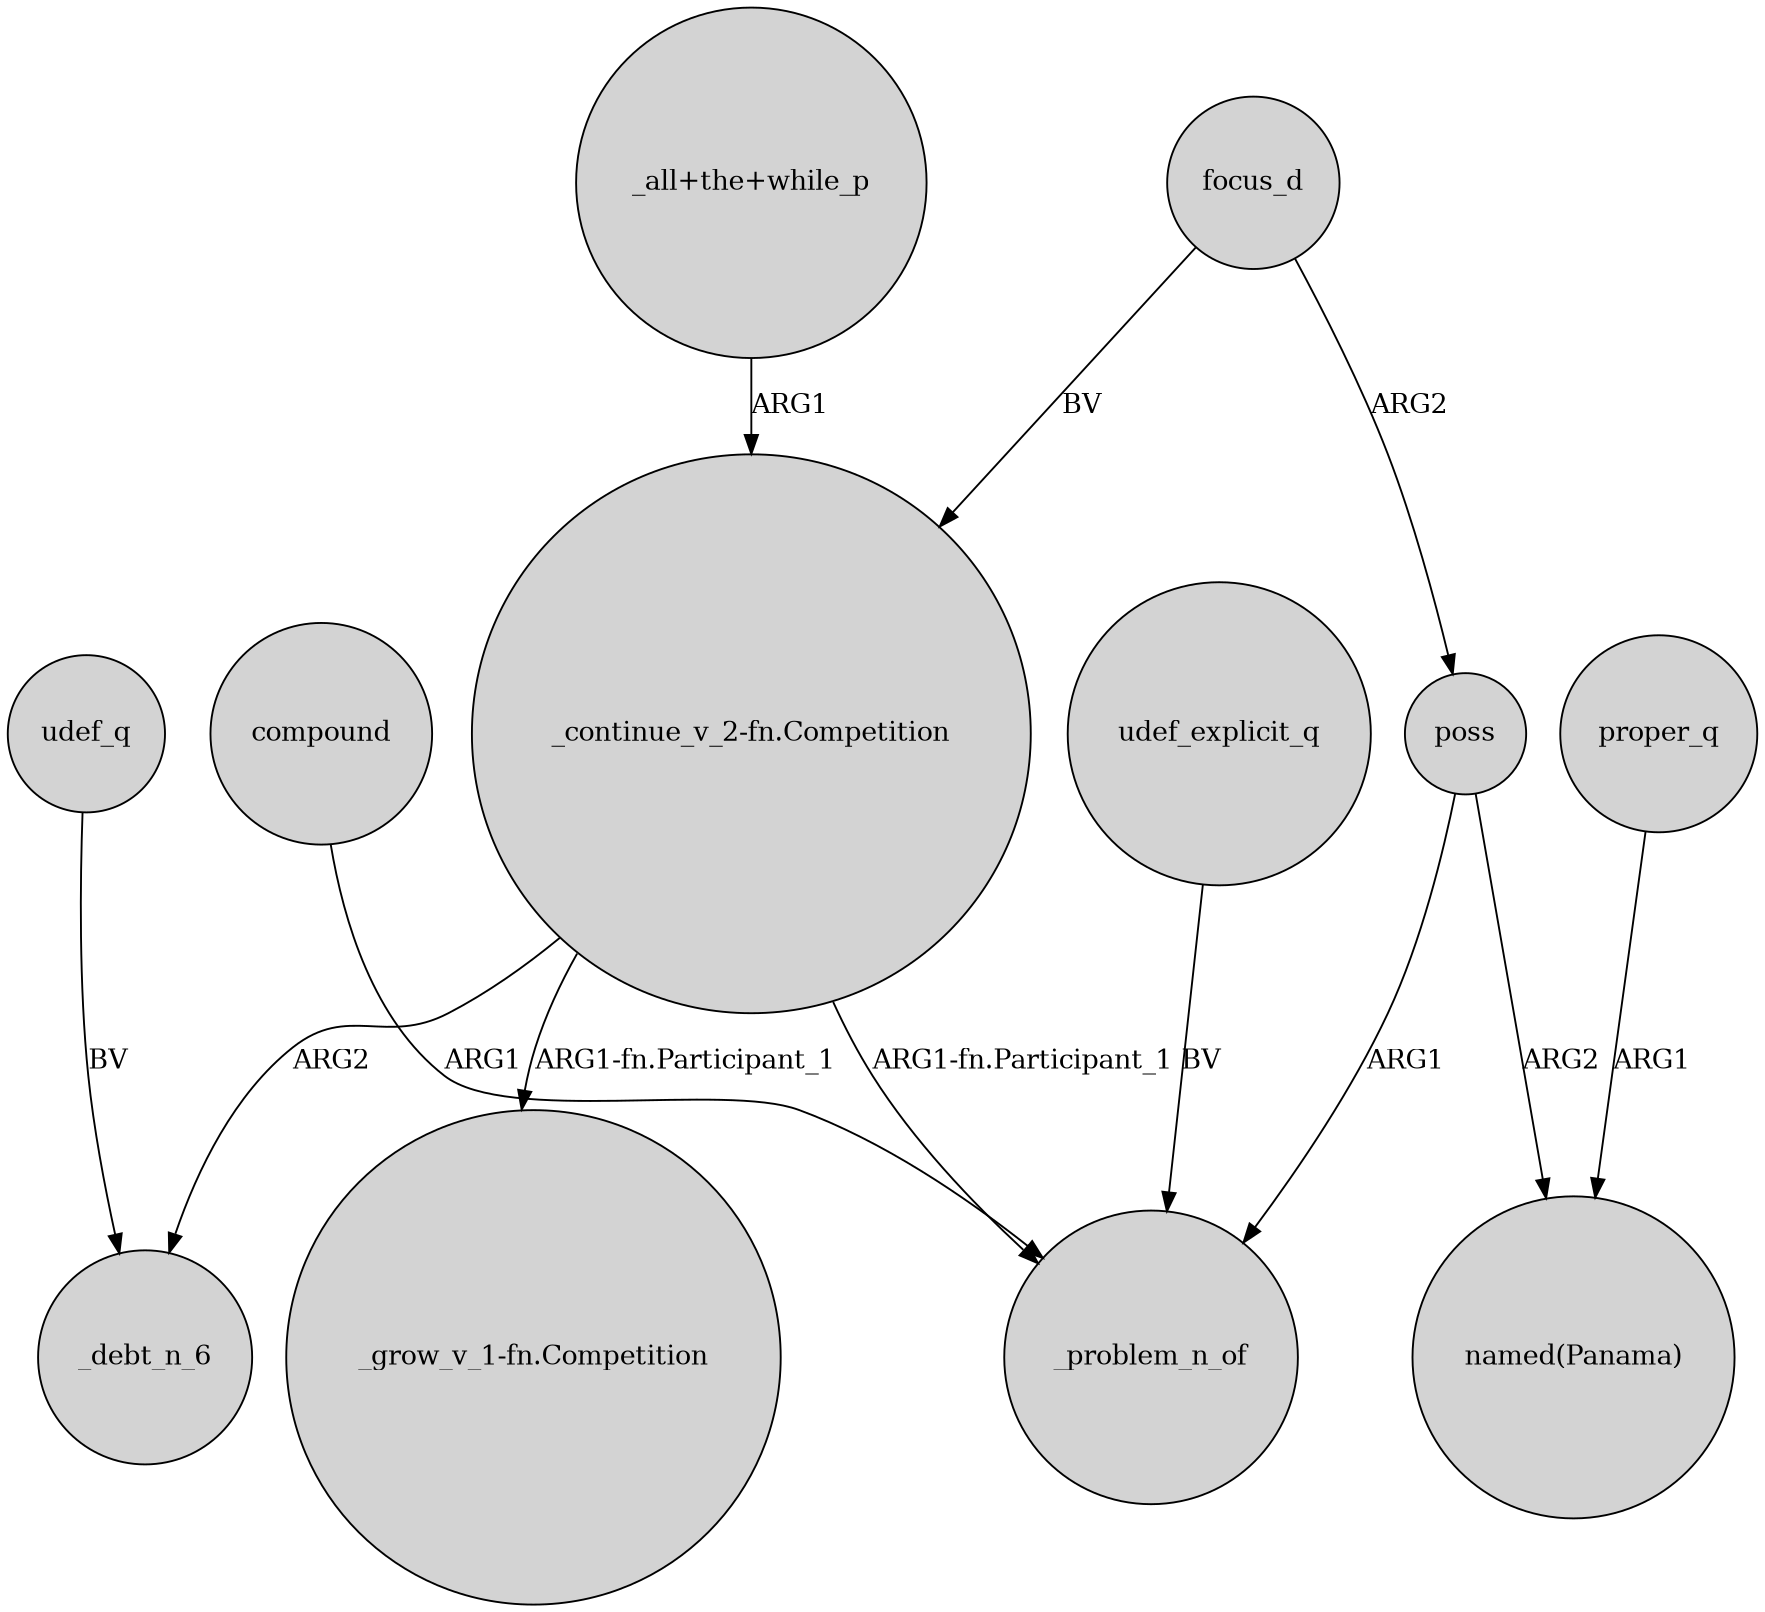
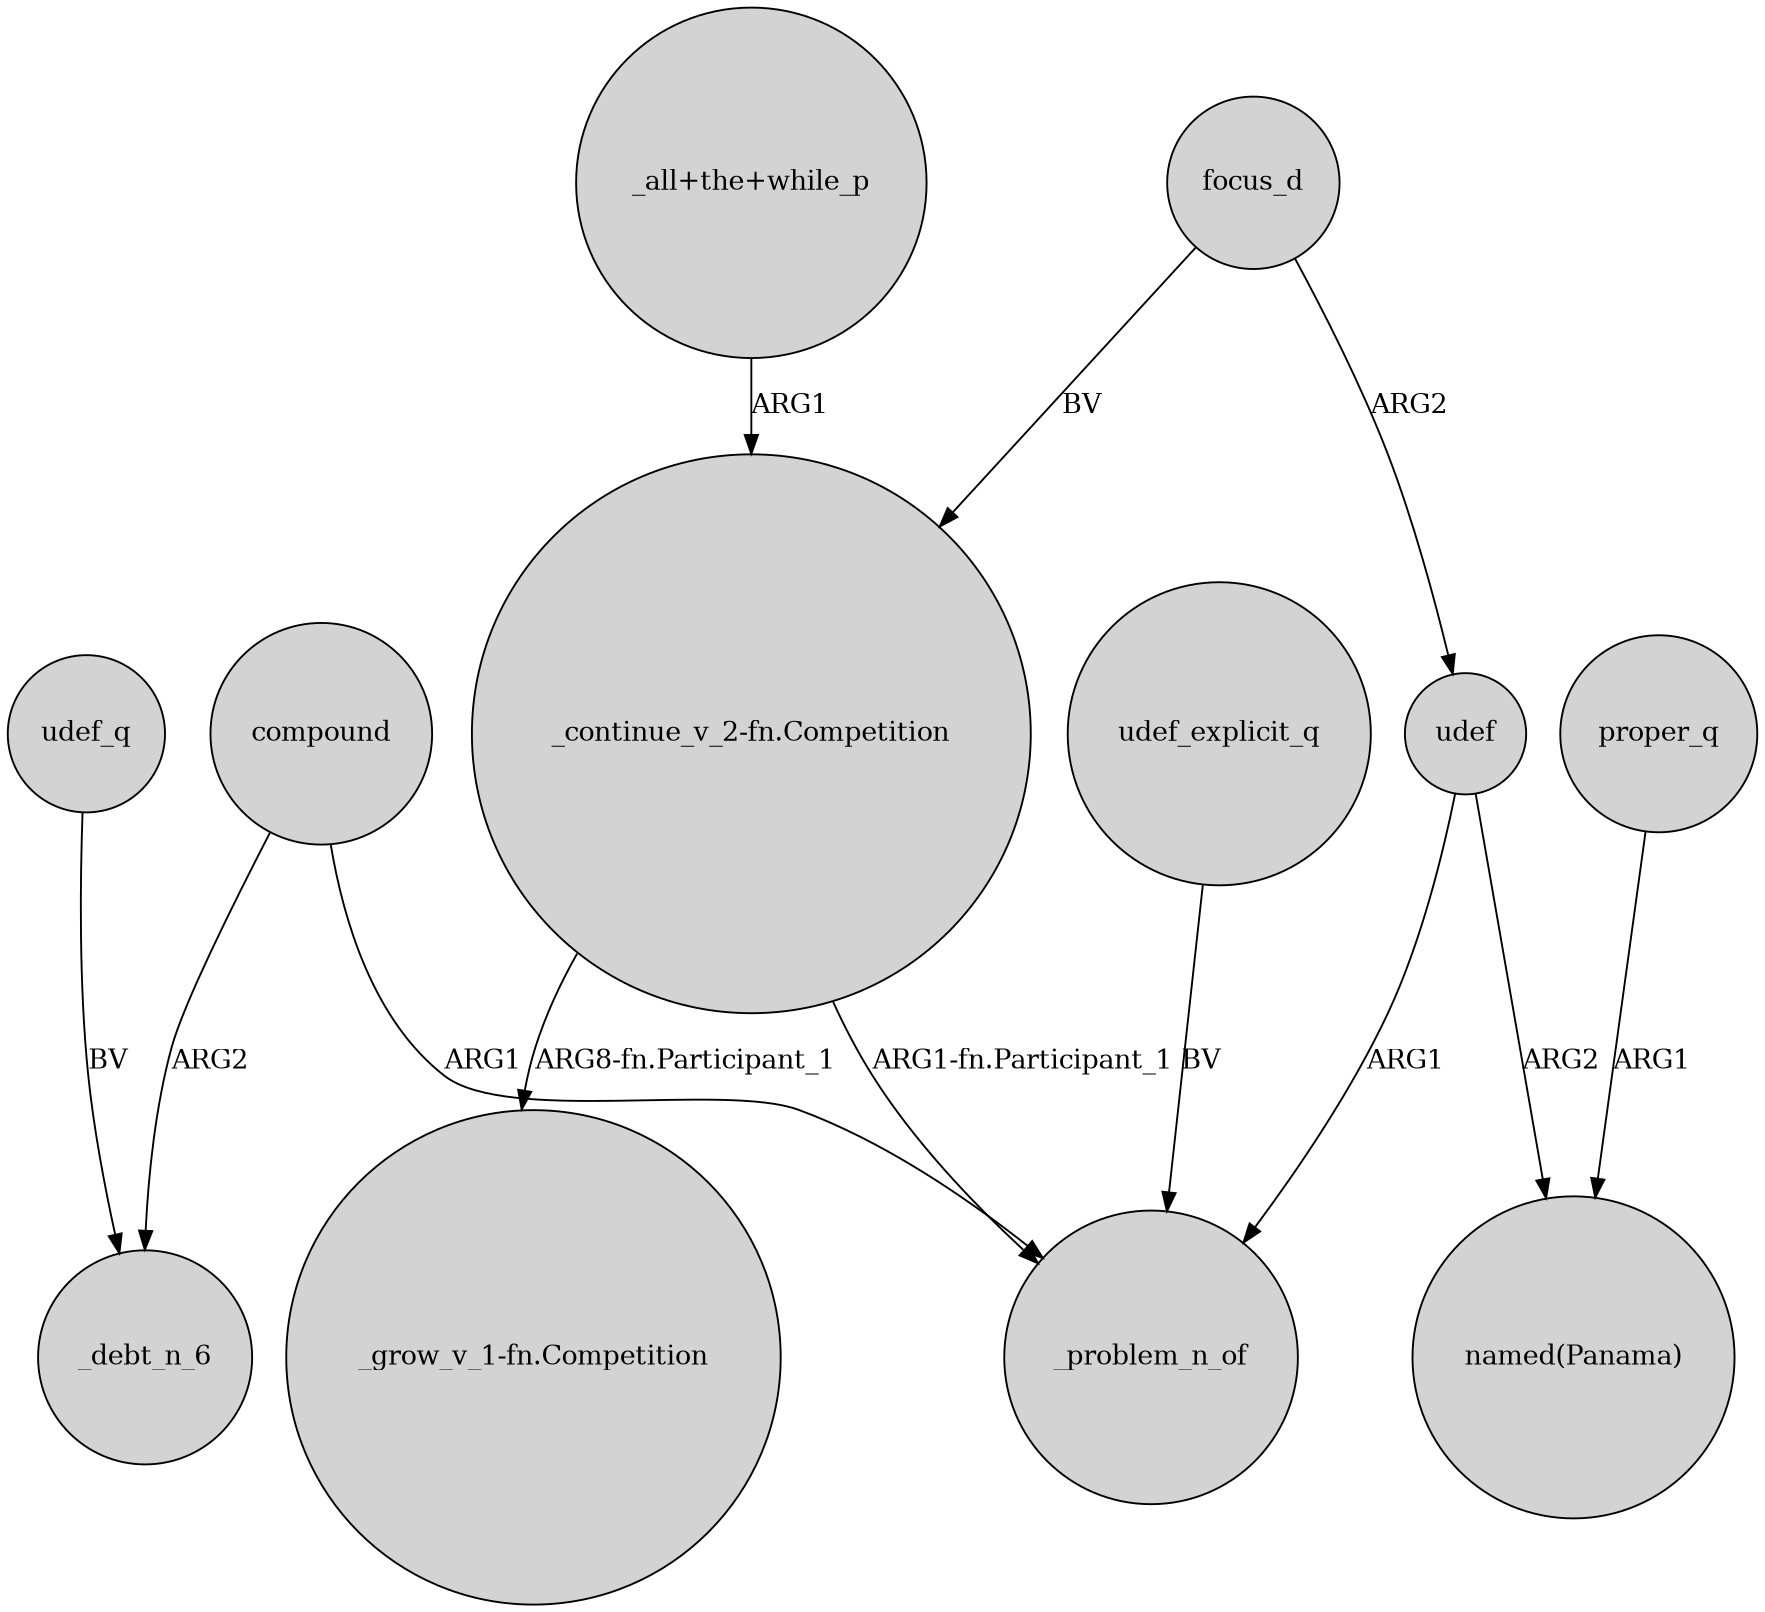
node "poss": label "poss" -> "udef"
edge "_continue_v_2-fn.Competition" -> "_debt_n_6": now "compound" -> "_debt_n_6"
edge "_continue_v_2-fn.Competition" -> "_grow_v_1-fn.Competition": label "ARG1-fn.Participant_1" -> "ARG8-fn.Participant_1"
